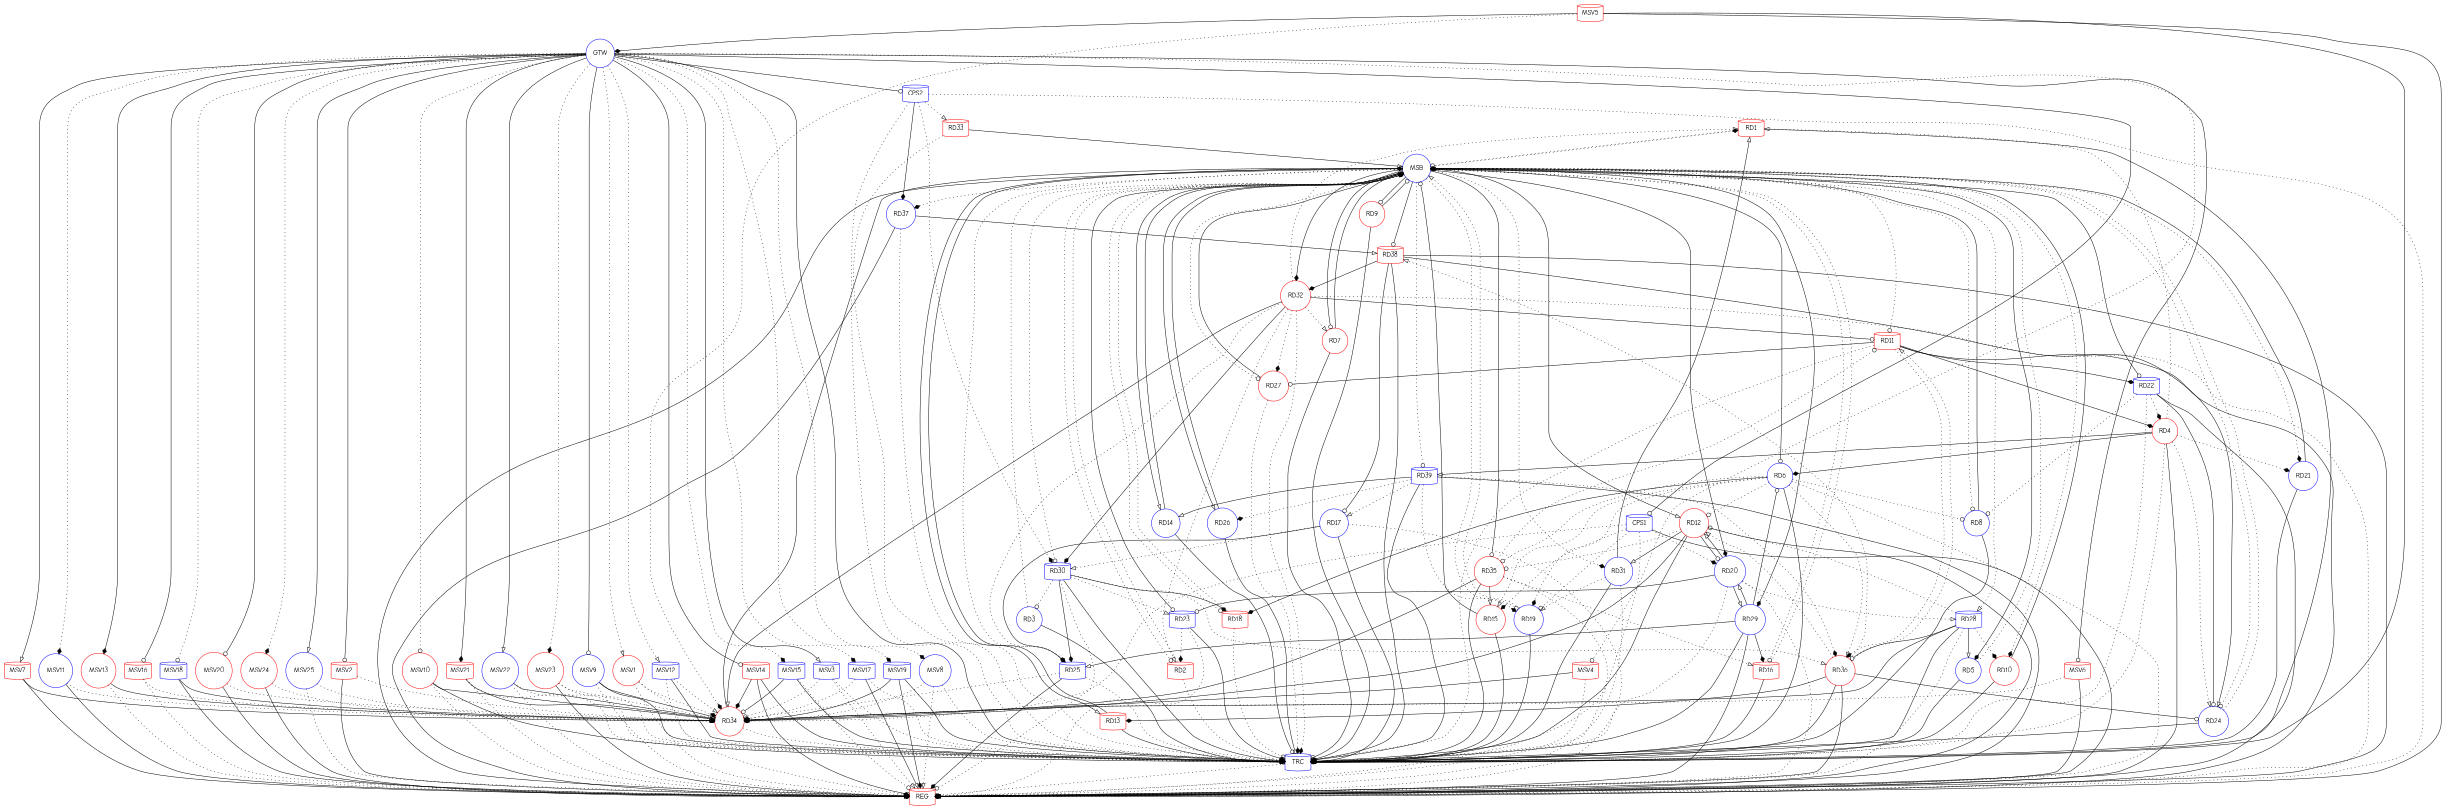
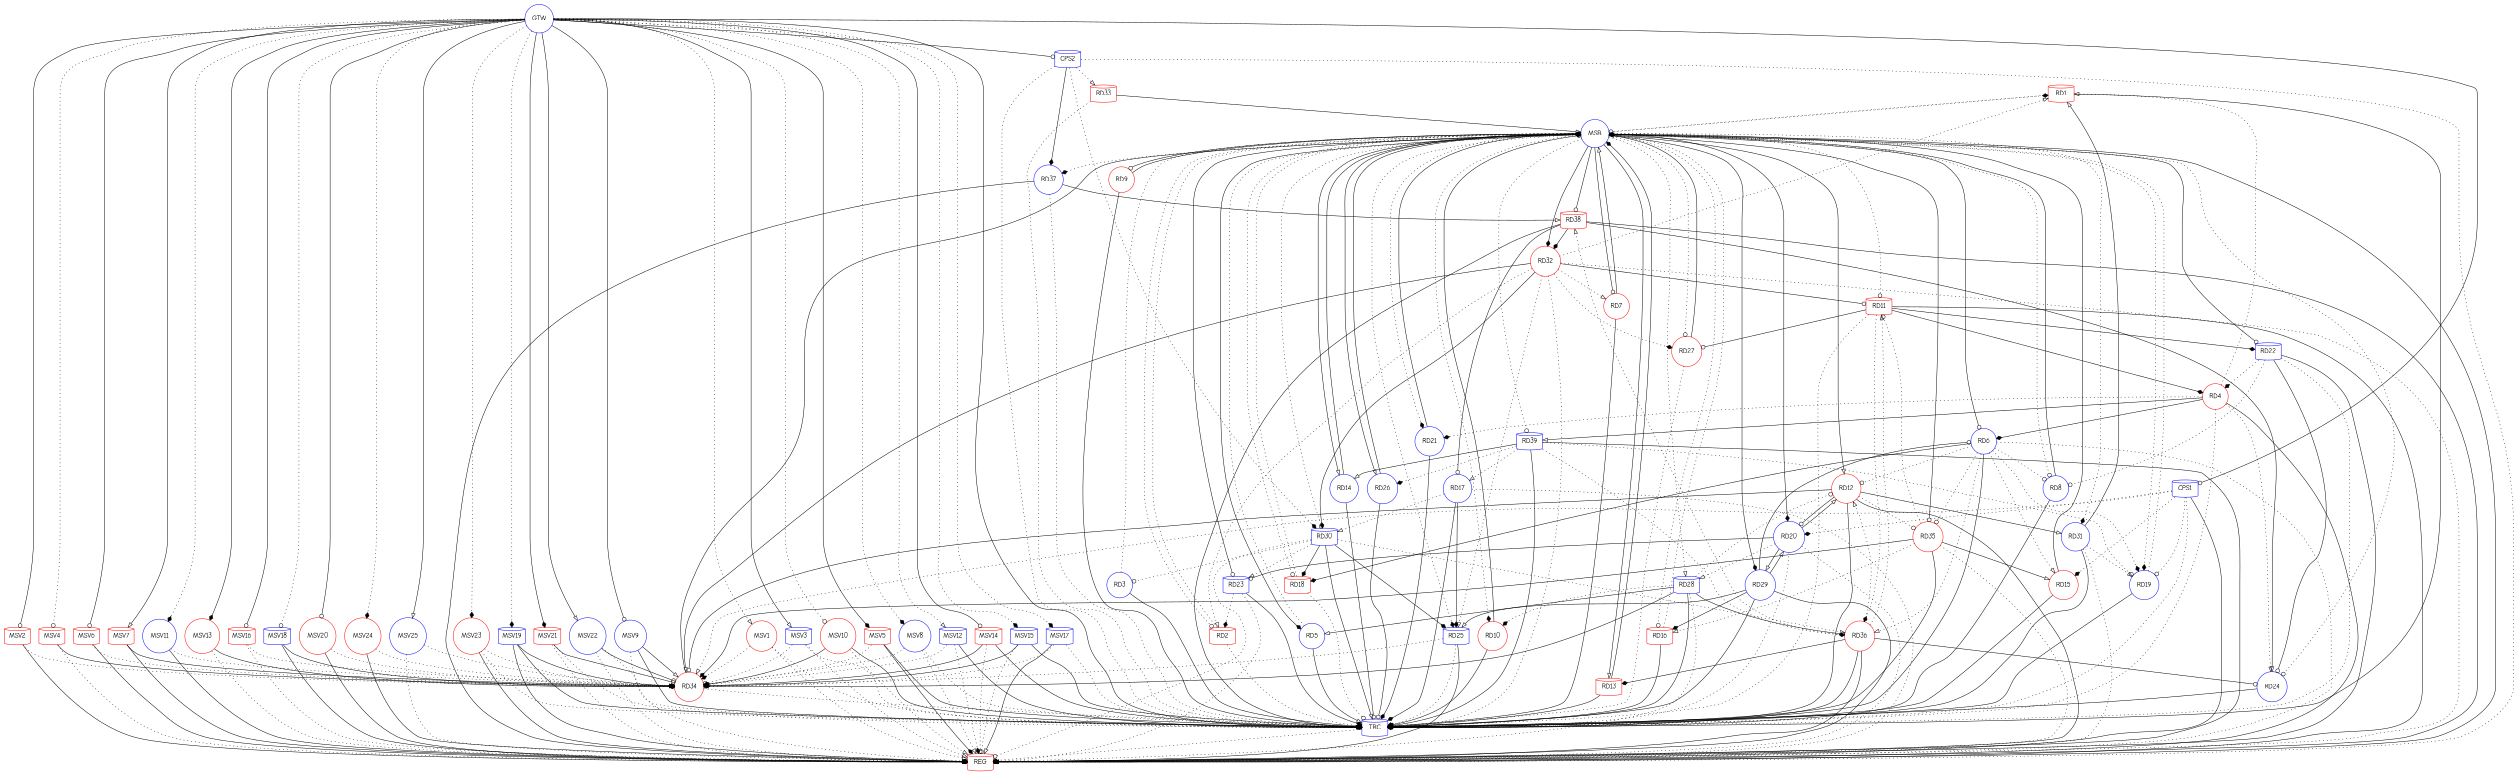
edge "MSV5" -> "GTW": reversed
edge "RD24" -> "MSB": removed
edge "MSV14" -> "REG": style solid -> dotted
